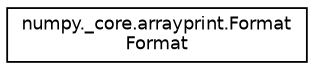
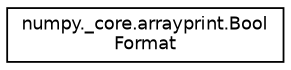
node "numpy._core.arrayprint.Format Format": label "numpy._core.arrayprint.Format Format" -> "numpy._core.arrayprint.Bool Format"
